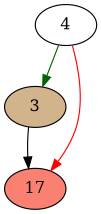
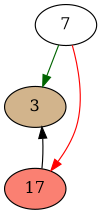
node "4": label "4" -> "7"
edge "3" -> "17": reversed
